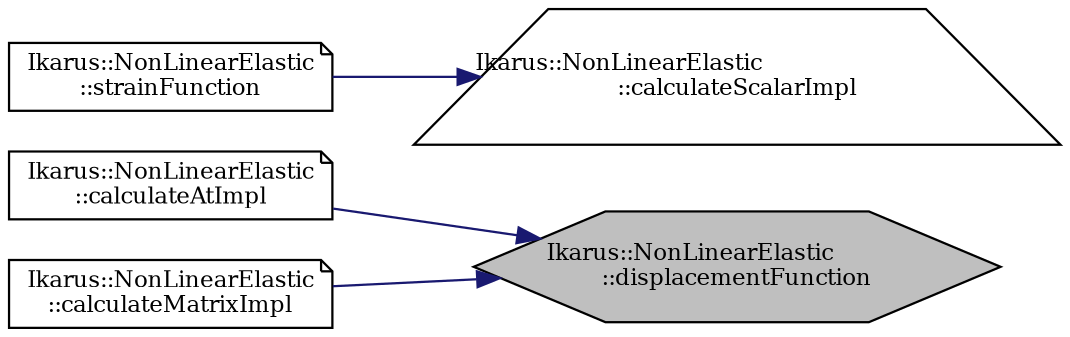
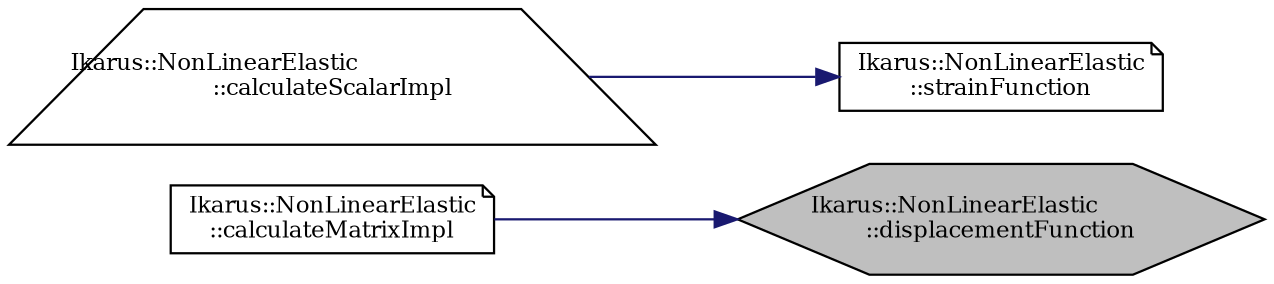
edge "Ikarus::NonLinearElastic ::strainFunction" -> "Ikarus::NonLinearElastic ::calculateScalarImpl": reversed
node "Ikarus::NonLinearElastic ::calculateAtImpl": removed
